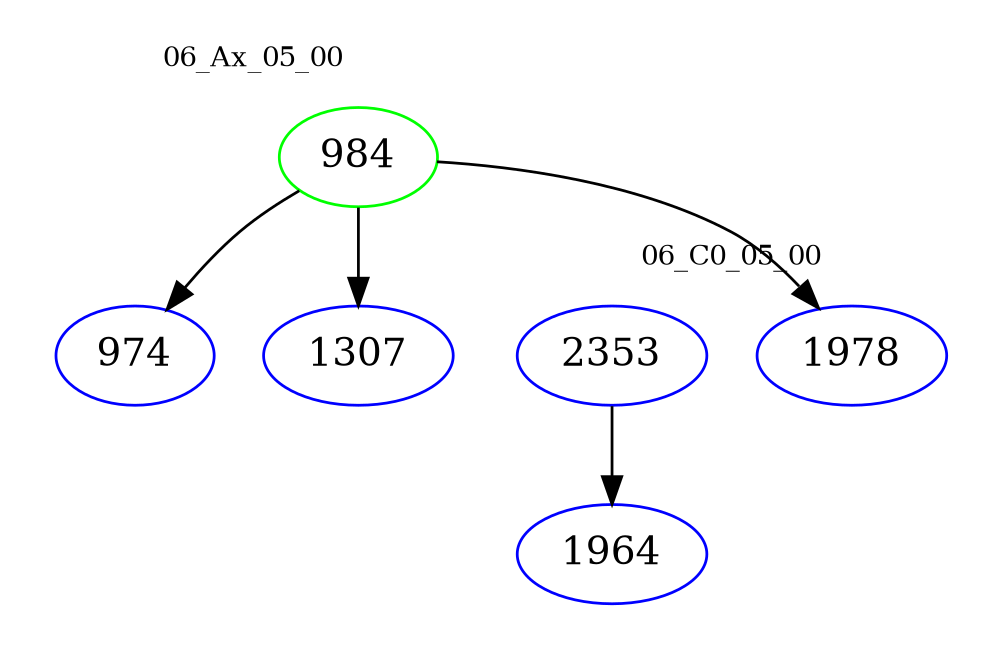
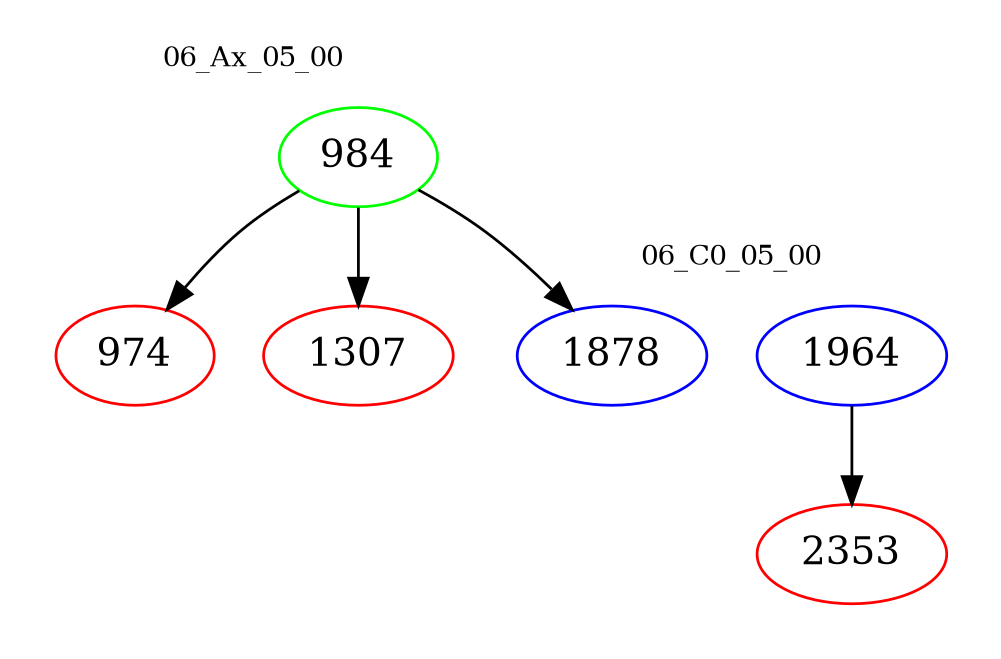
node "974": color blue -> red
node "1307": color blue -> red
node "2353": color blue -> red
node "1978": label "1978" -> "1878"
edge "2353" -> "1964": reversed
